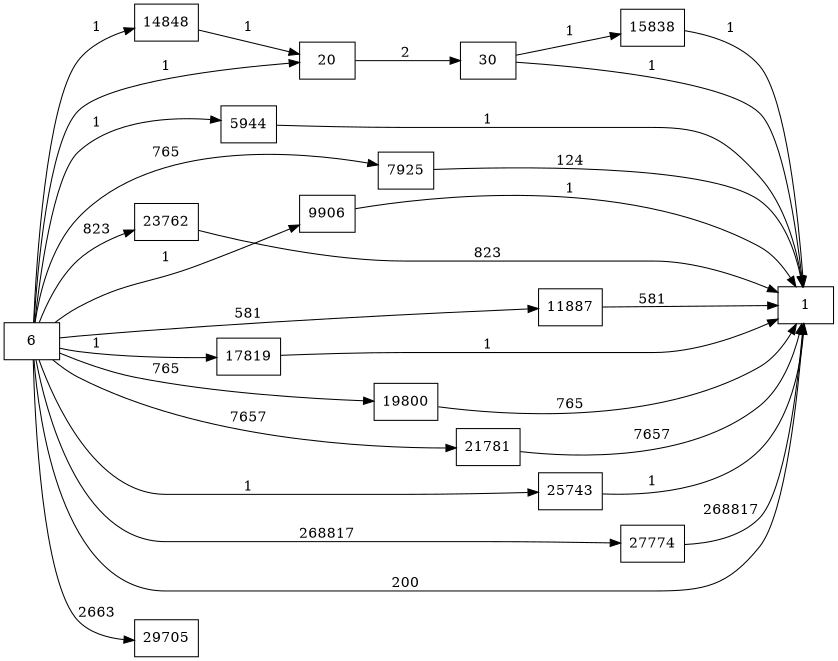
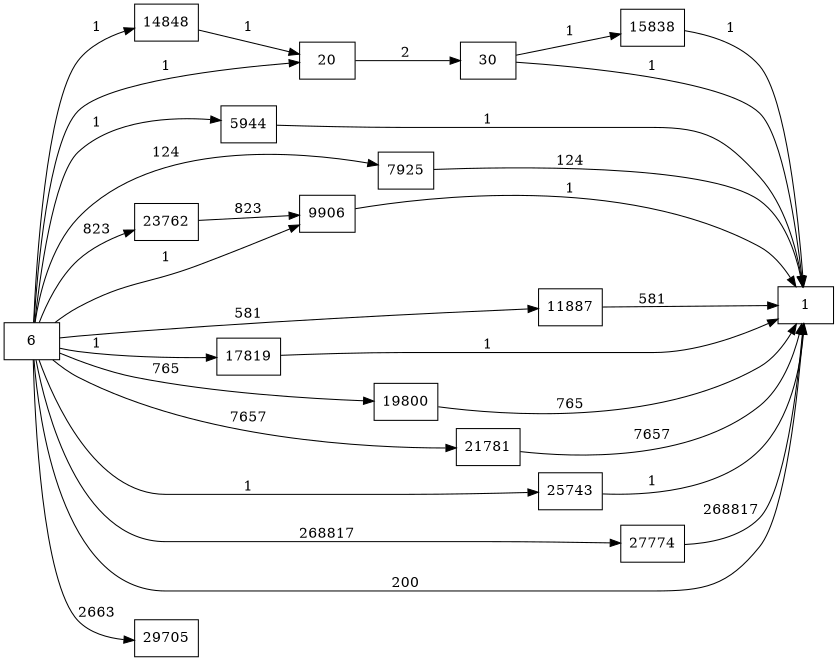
edge "6" -> "7925": label "765" -> "124"
edge "23762" -> "1": now "23762" -> "9906"
